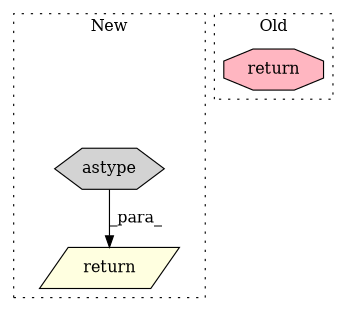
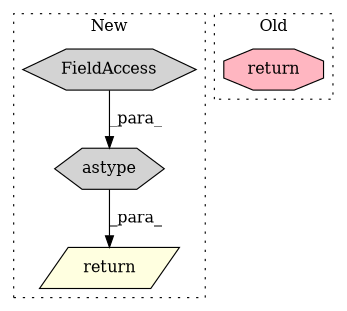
node "FieldAccess": added
